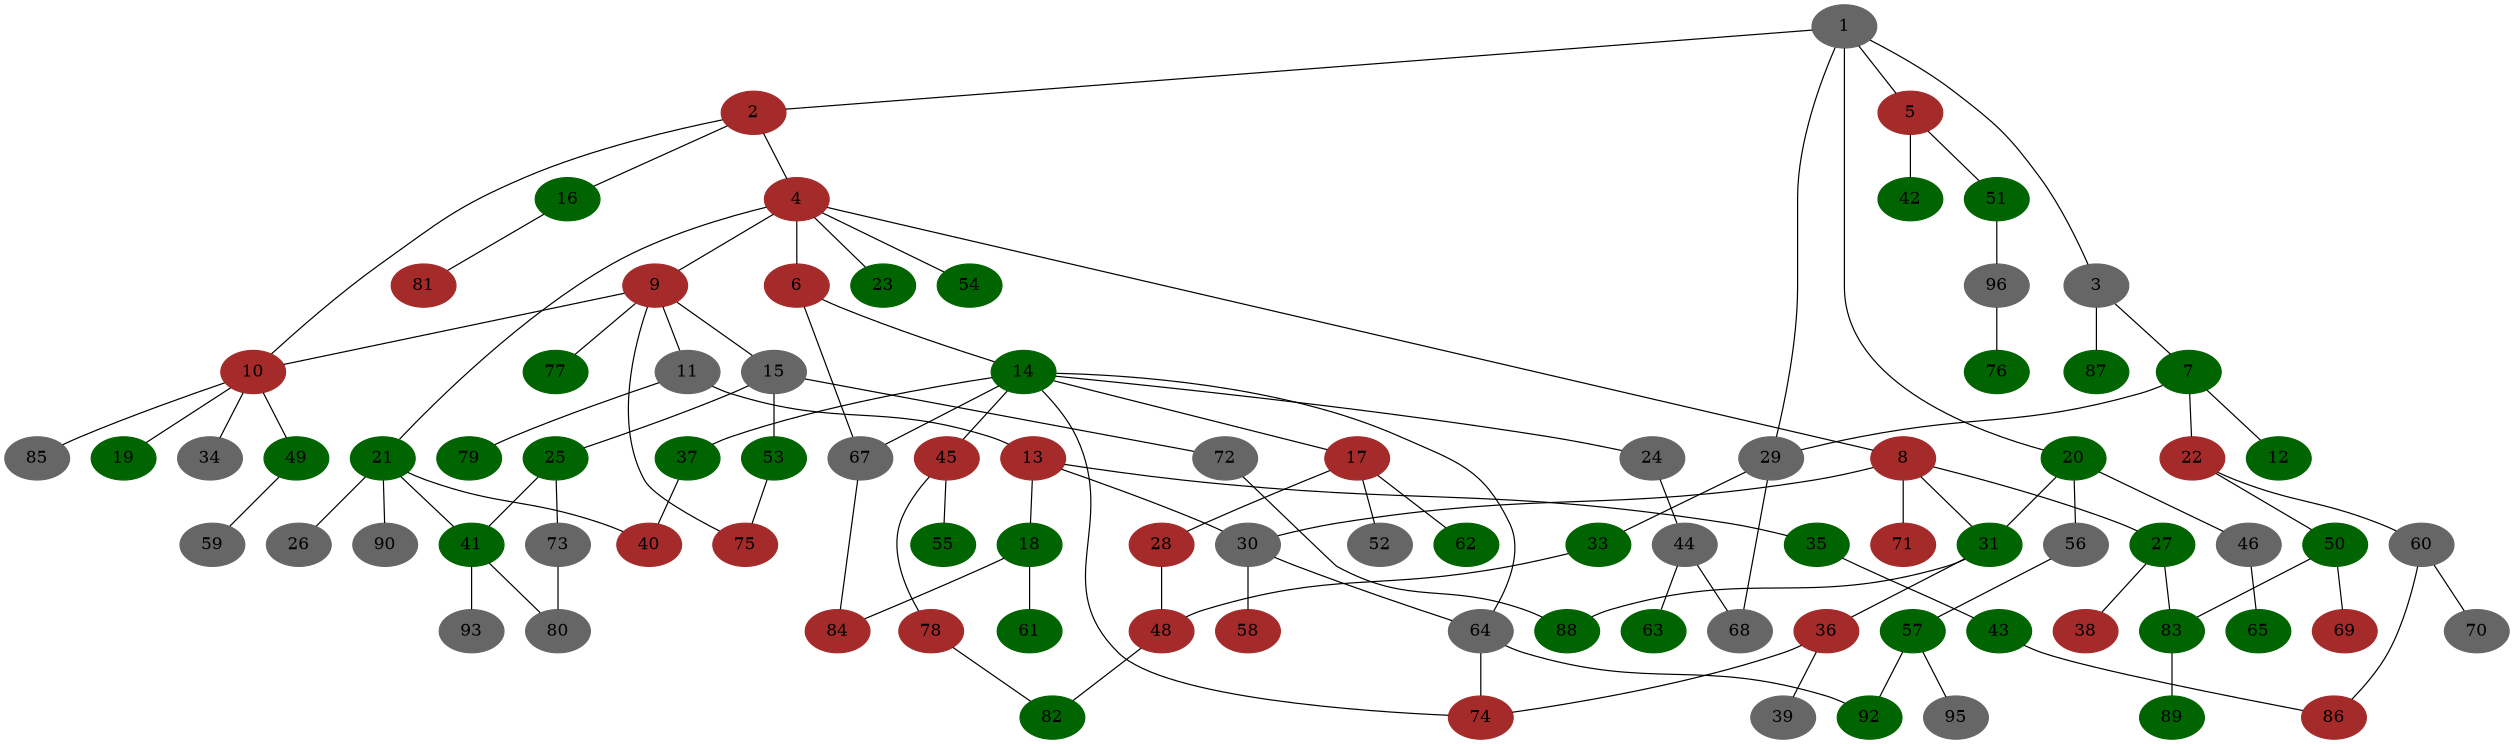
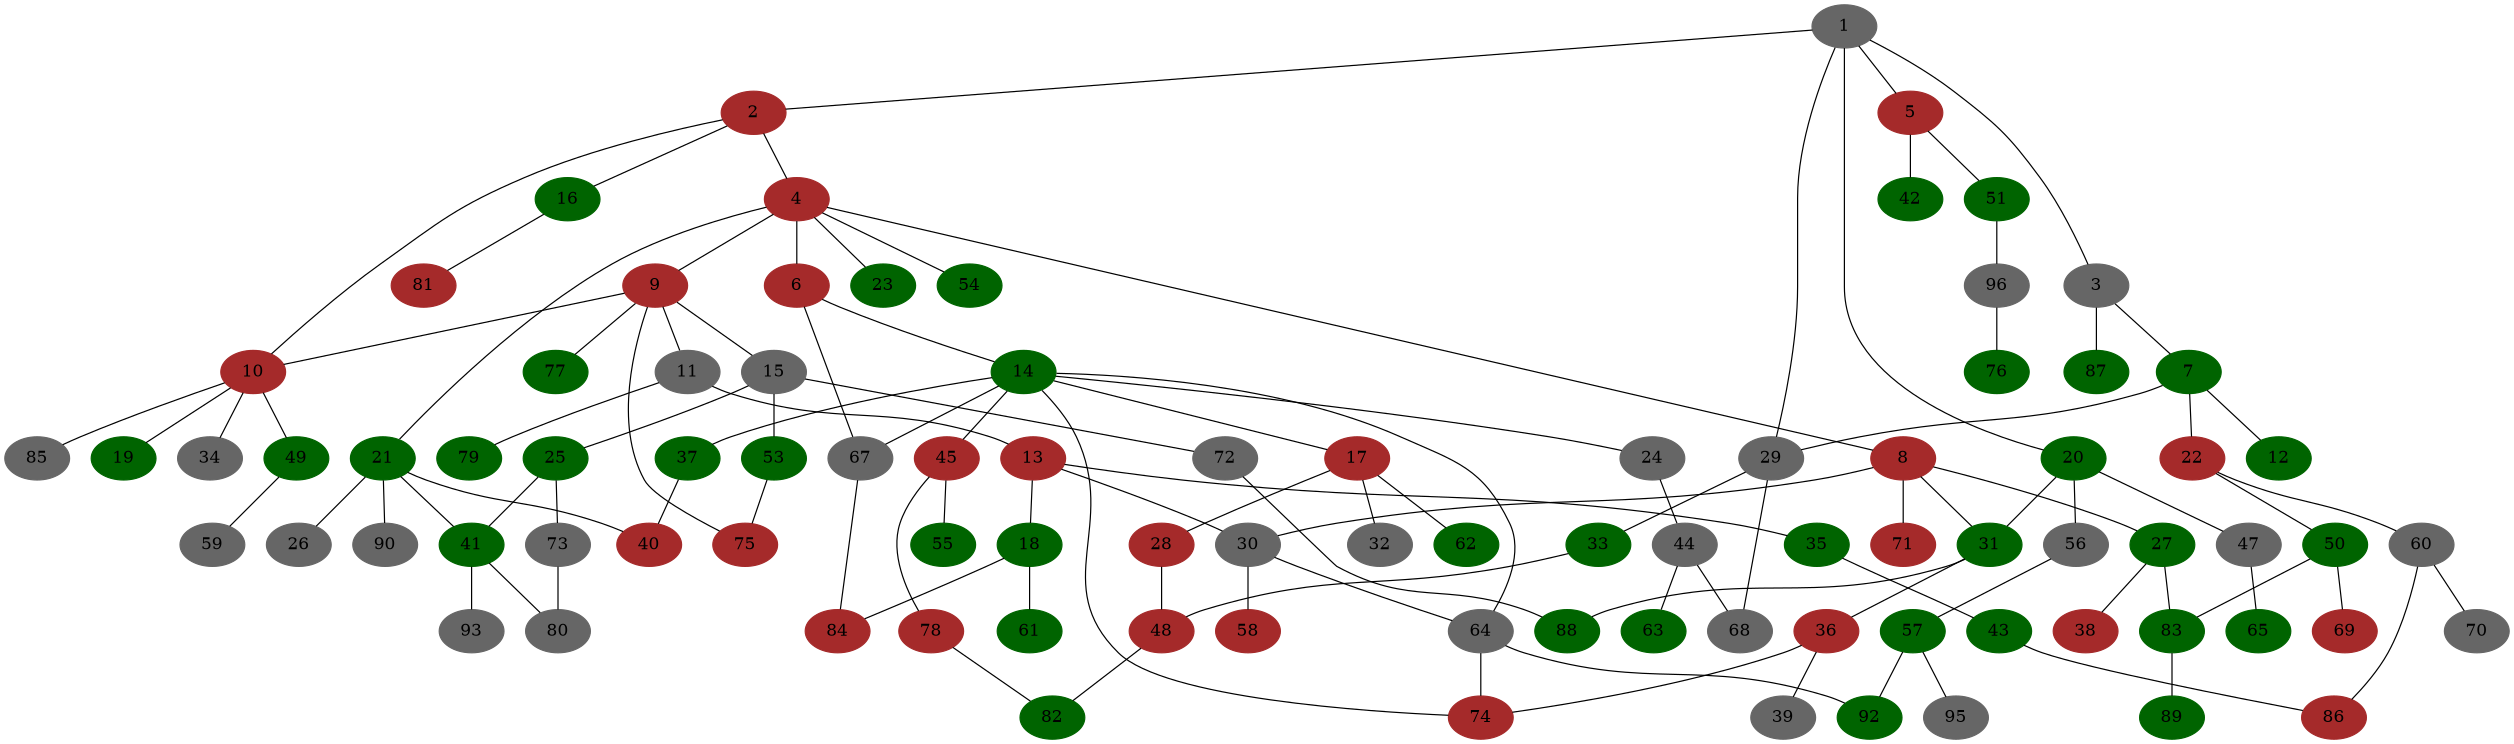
node "52": label "52" -> "32"
node "46": label "46" -> "47"
